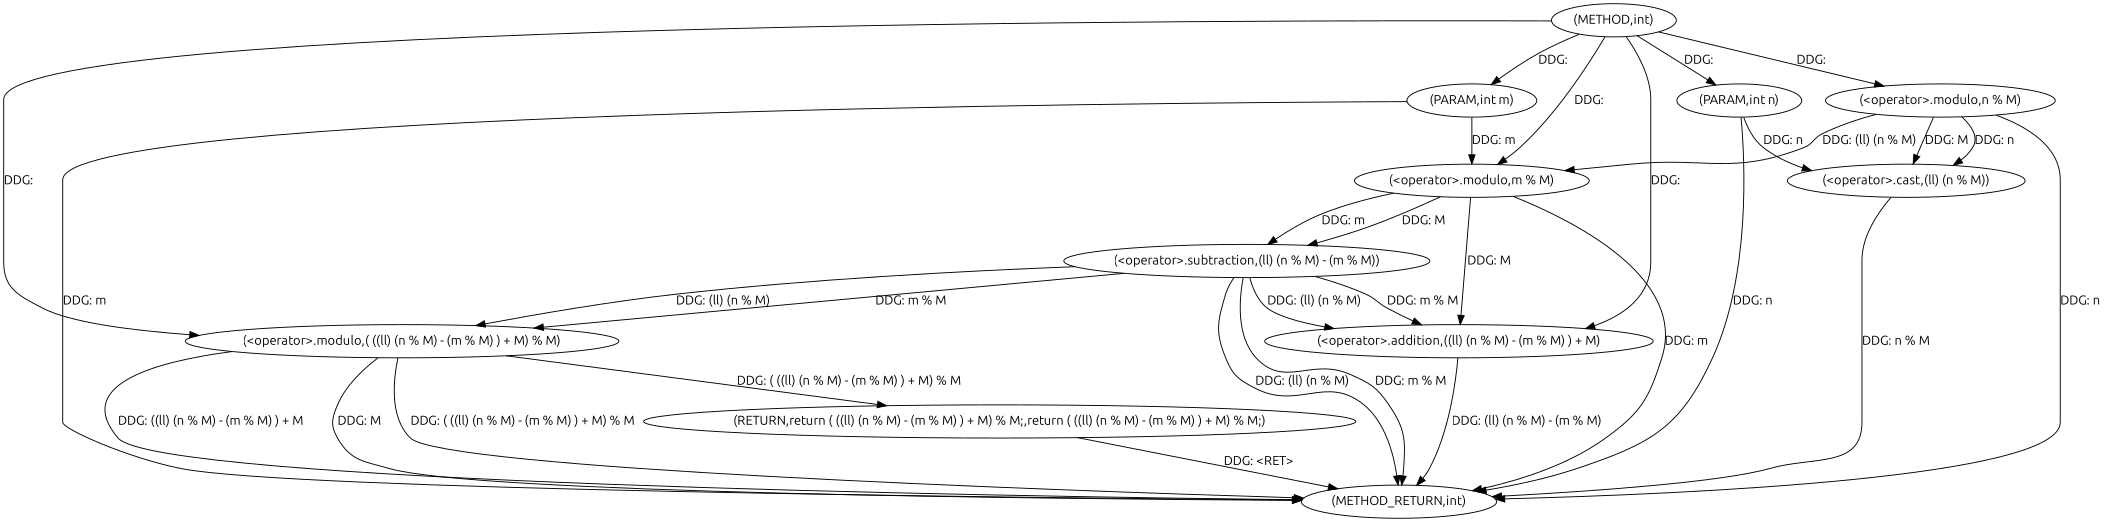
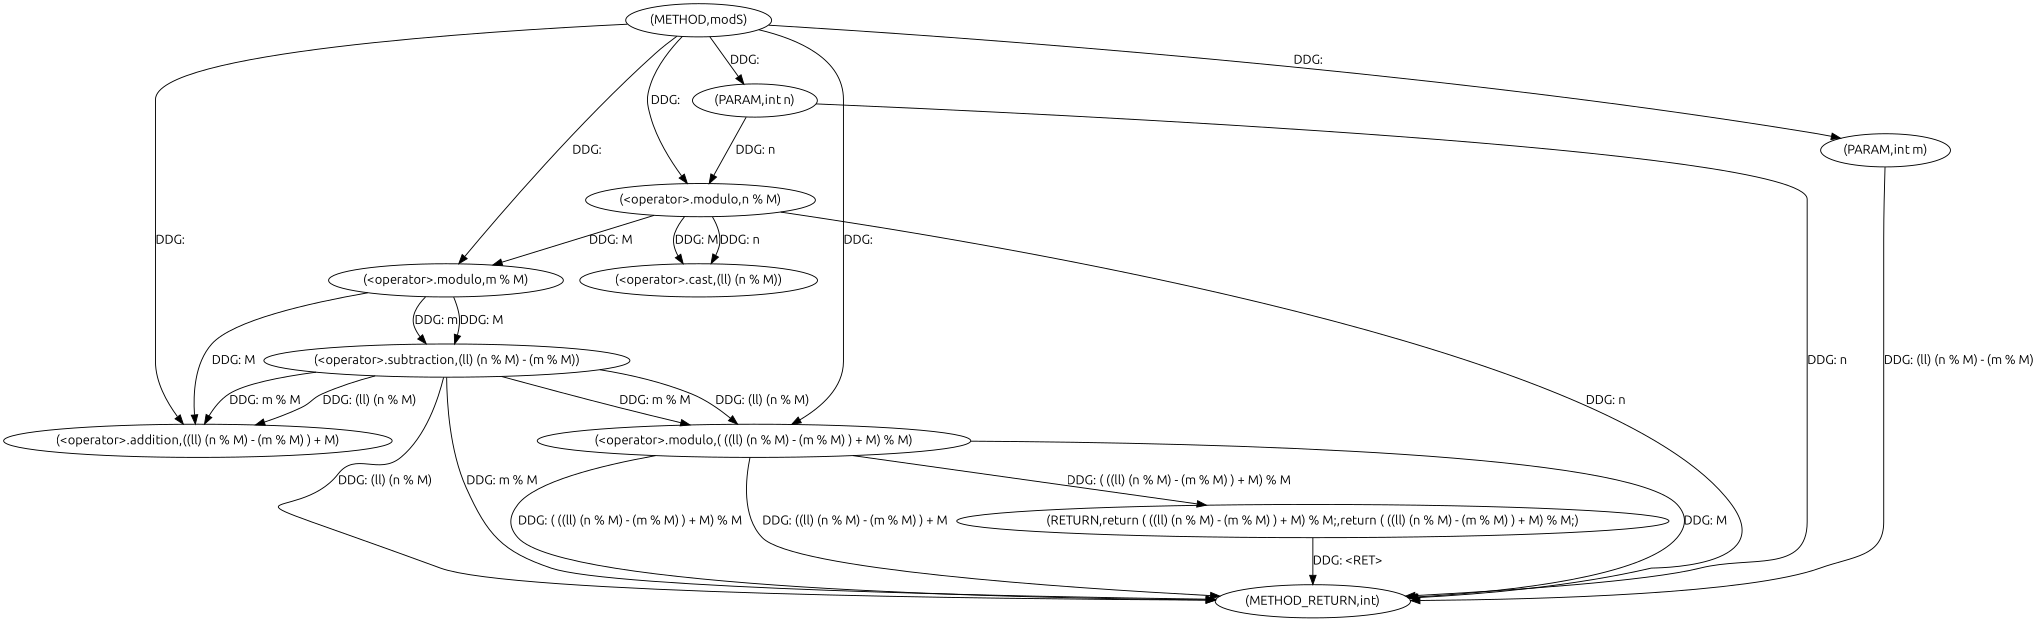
node "(METHOD,int)": label "(METHOD,int)" -> "(METHOD,modS)"
edge "(PARAM,int m)" -> "(<operator>.modulo,m % M)": removed, label "DDG: m"
edge "(<operator>.modulo,n % M)" -> "(<operator>.modulo,m % M)": label "DDG: (ll) (n % M)" -> "DDG: M"
edge "(PARAM,int n)" -> "(<operator>.cast,(ll) (n % M))": now "(PARAM,int n)" -> "(<operator>.modulo,n % M)"
edge "(PARAM,int m)" -> "(METHOD_RETURN,int)": label "DDG: m" -> "DDG: (ll) (n % M) - (m % M)"
edge "(<operator>.modulo,m % M)" -> "(METHOD_RETURN,int)": removed, label "DDG: m"
edge "(<operator>.addition,((ll) (n % M) - (m % M) ) + M)" -> "(METHOD_RETURN,int)": removed, label "DDG: (ll) (n % M) - (m % M)"
edge "(<operator>.cast,(ll) (n % M))" -> "(METHOD_RETURN,int)": removed, label "DDG: n % M"
